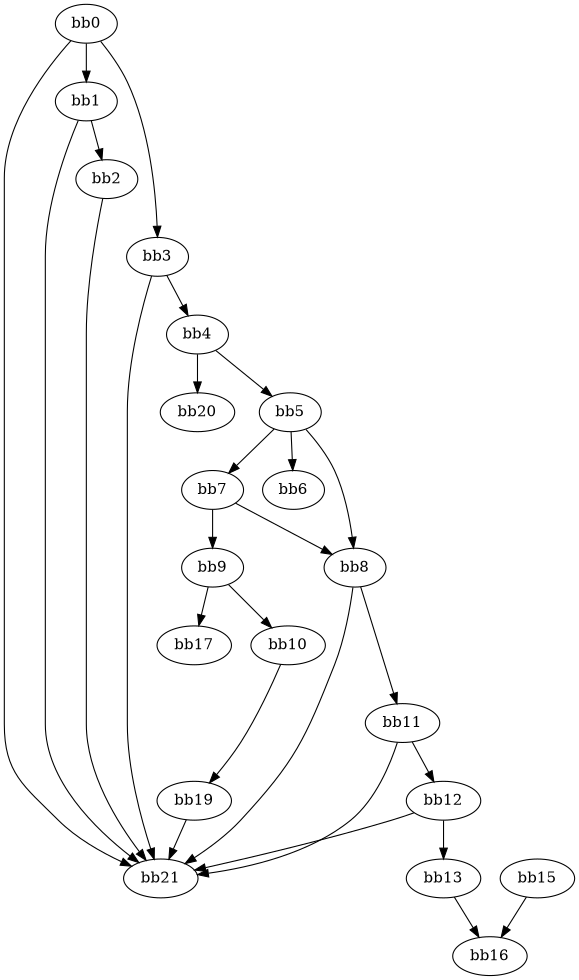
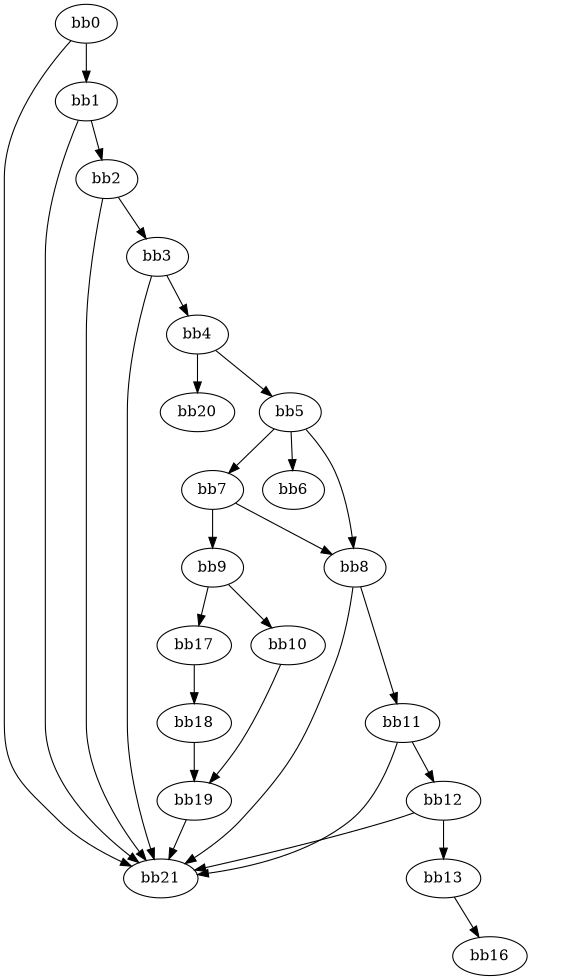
edge "bb0" -> "bb3": now "bb2" -> "bb3"
node "bb18": added
node "bb15": removed
